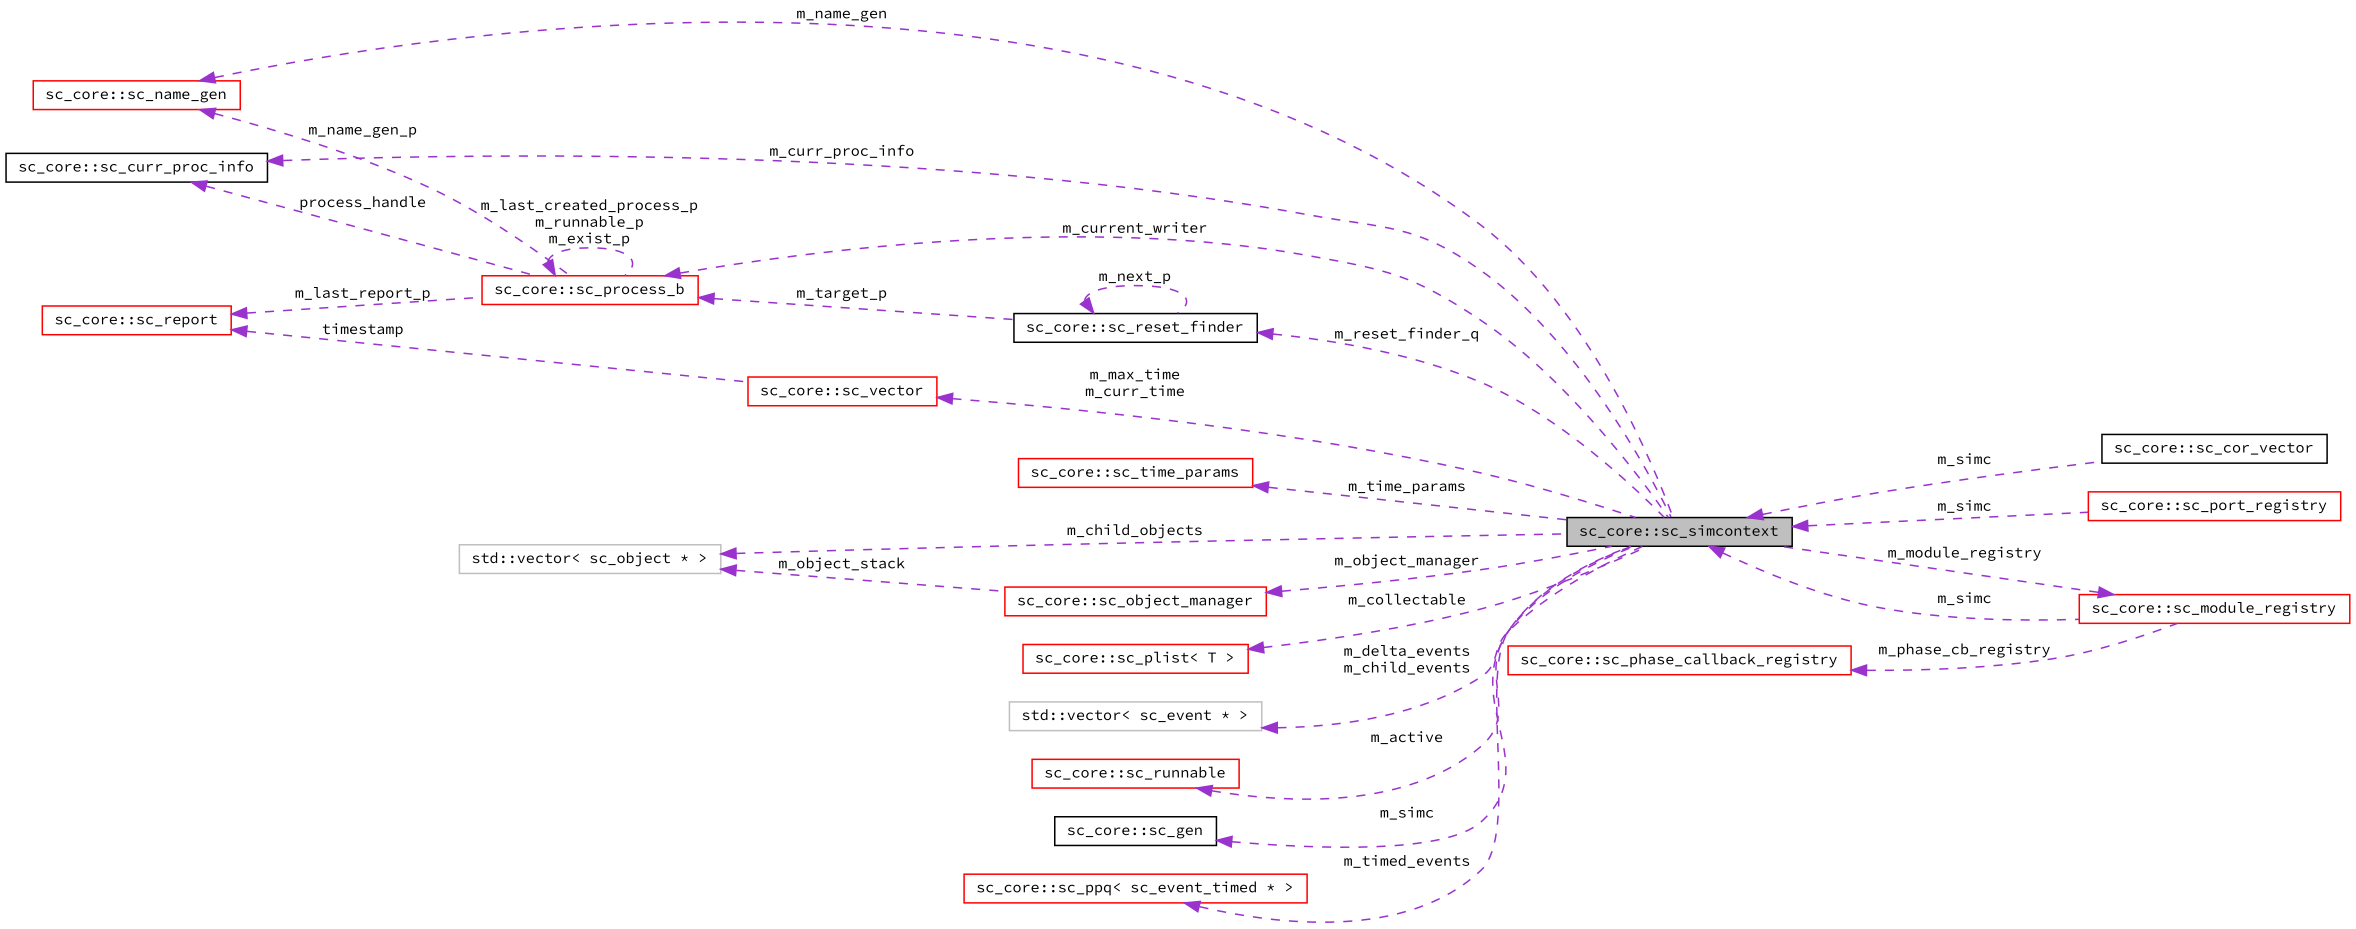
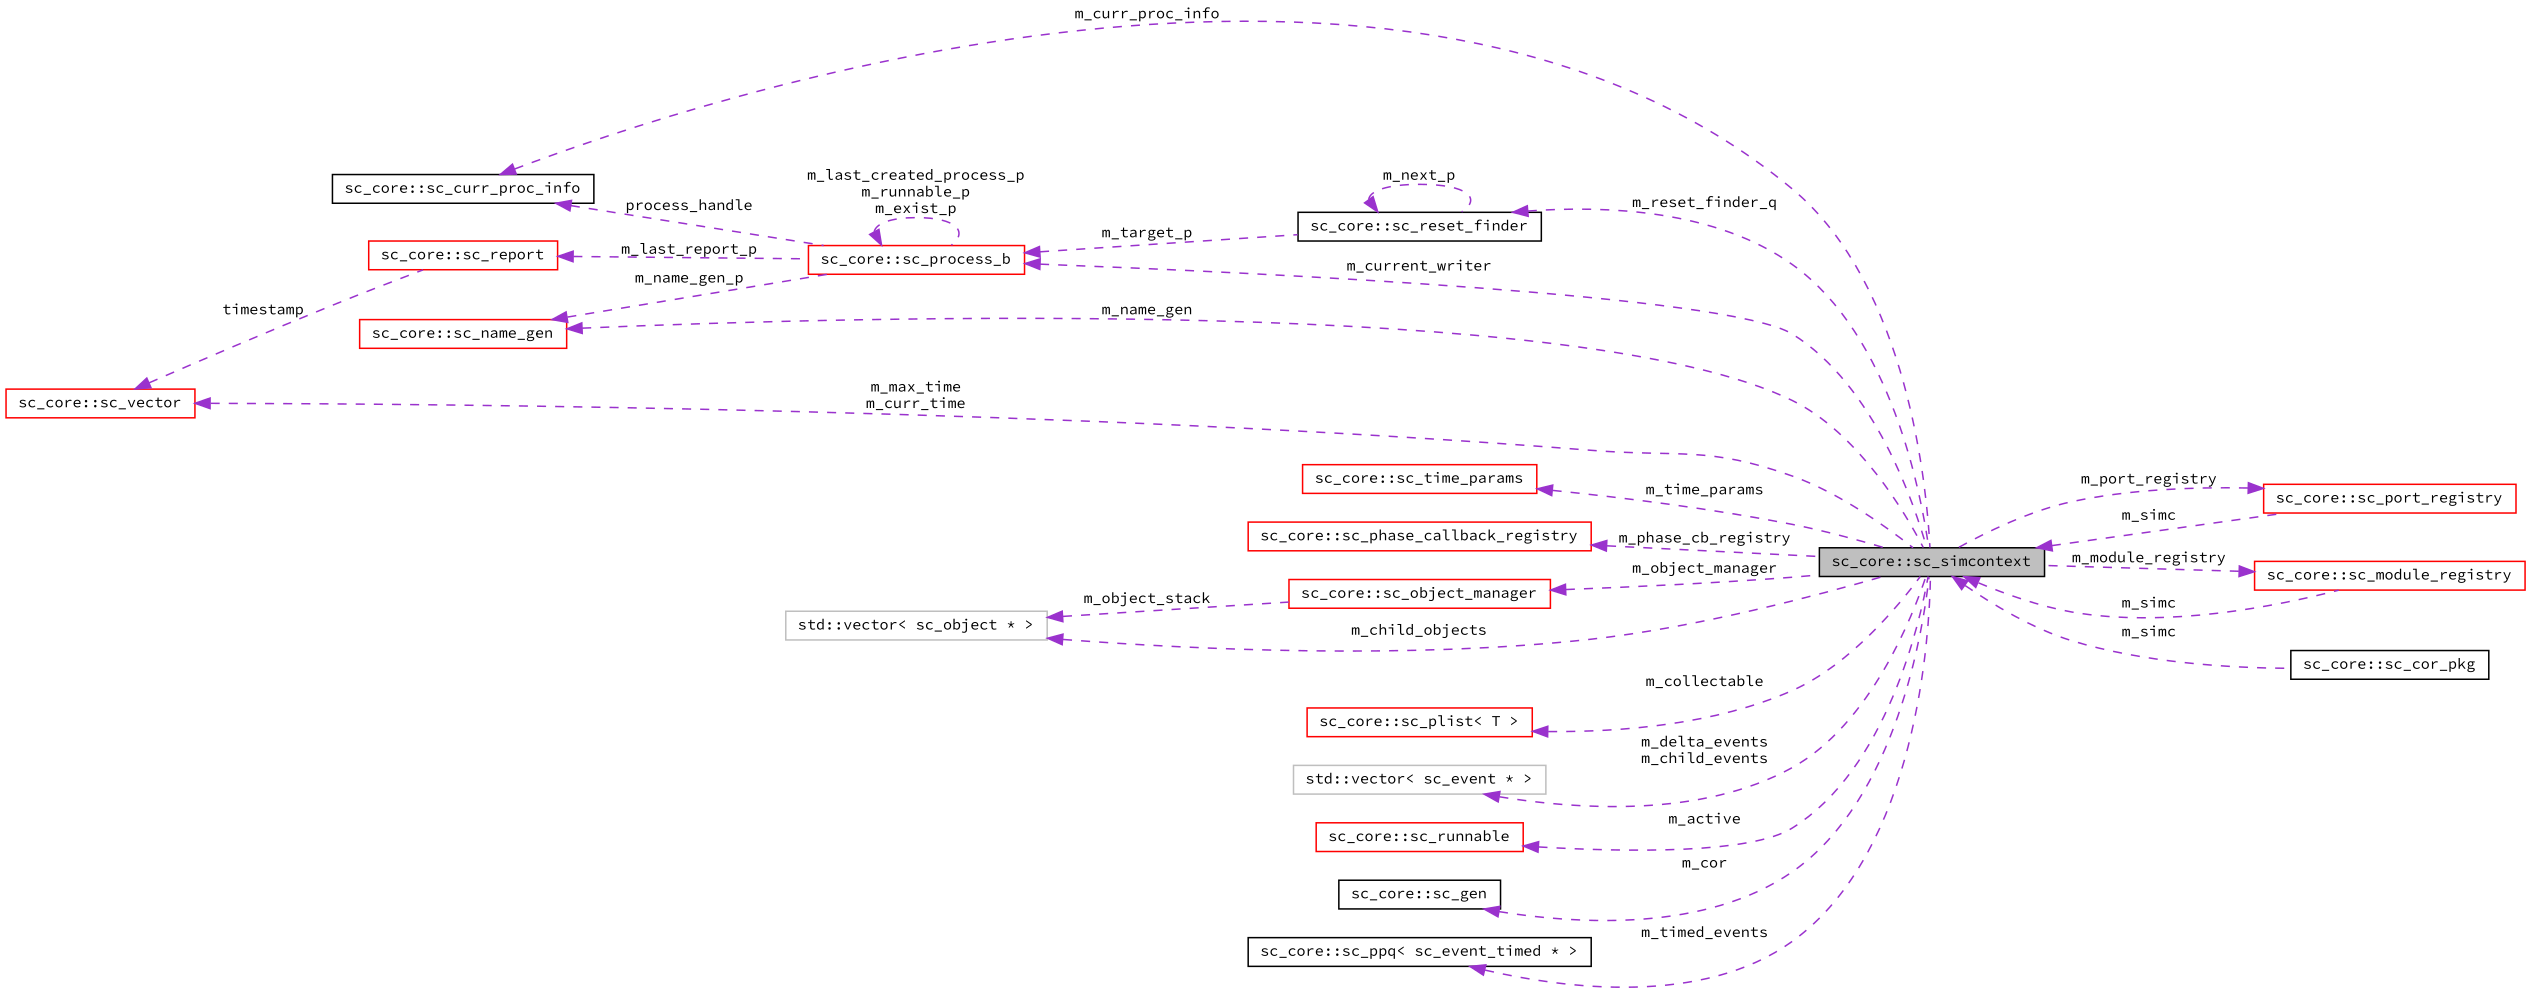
edge "sc_core::sc_vector" -> "sc_core::sc_report": reversed
node "sc_core::sc_cor_vector": label "sc_core::sc_cor_vector" -> "sc_core::sc_cor_pkg"
edge "sc_core::sc_simcontext" -> "sc_core::sc_port_registry": added, label "m_port_registry"
edge "sc_core::sc_module_registry" -> "sc_core::sc_phase_callback_registry": now "sc_core::sc_simcontext" -> "sc_core::sc_phase_callback_registry"
edge "sc_core::sc_simcontext" -> "sc_core::sc_gen": label "m_simc" -> "m_cor"
node "sc_core::sc_ppq< sc_event_timed * >": color red -> black
